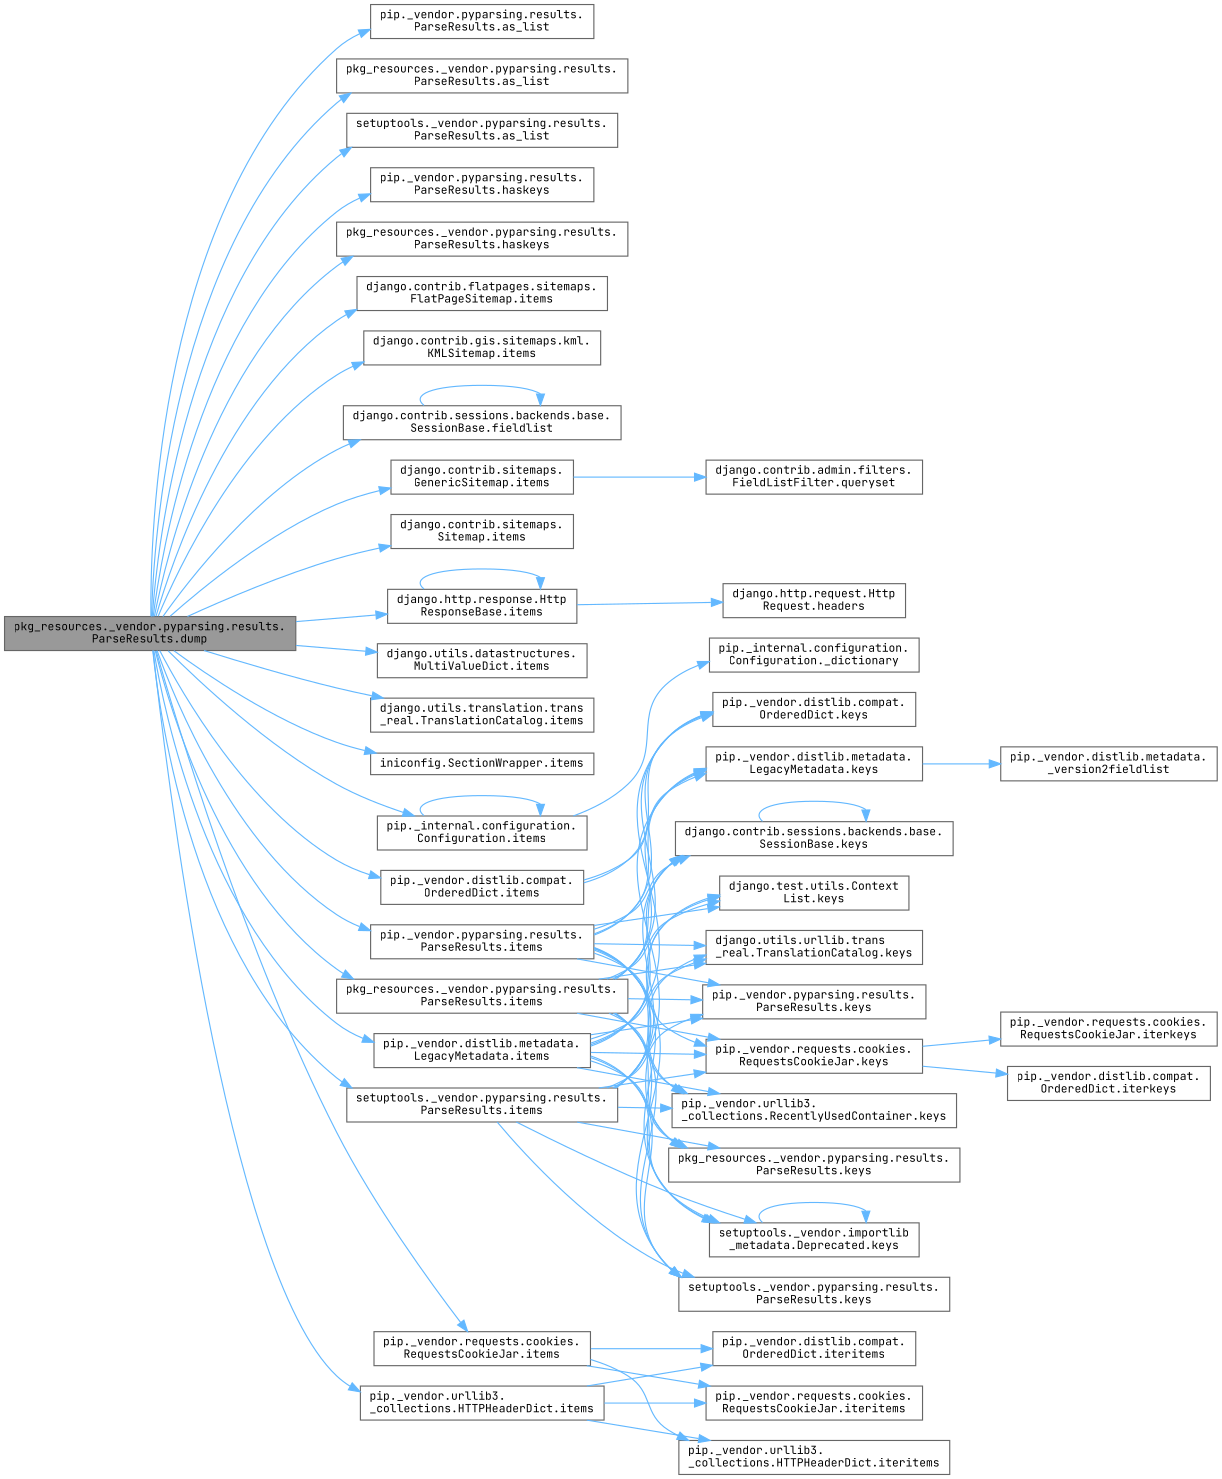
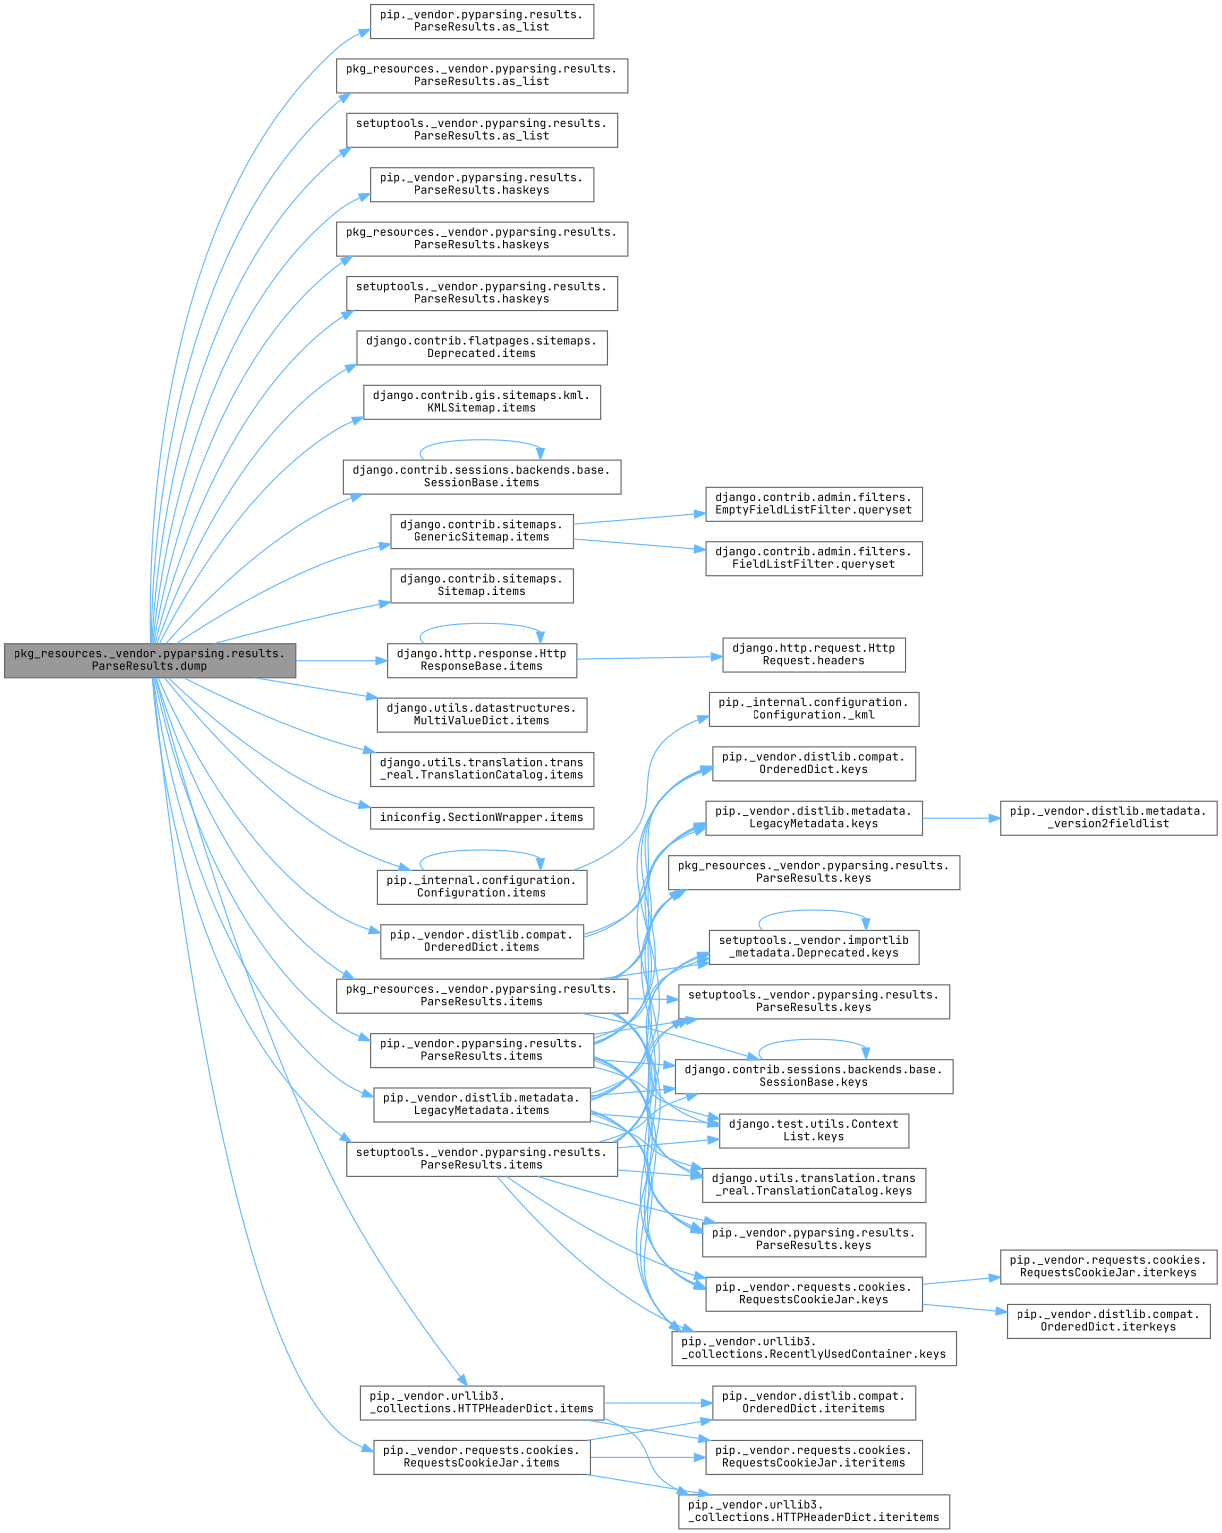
node "setuptools._vendor.pyparsing.results. ParseResults.haskeys": added
node "django.contrib.flatpages.sitemaps. FlatPageSitemap.items": label "django.contrib.flatpages.sitemaps. FlatPageSitemap.items" -> "django.contrib.flatpages.sitemaps. Deprecated.items"
node "django.contrib.sessions.backends.base. SessionBase.fieldlist": label "django.contrib.sessions.backends.base. SessionBase.fieldlist" -> "django.contrib.sessions.backends.base. SessionBase.items"
node "django.contrib.admin.filters. EmptyFieldListFilter.queryset": added
node "pip._internal.configuration. Configuration._dictionary": label "pip._internal.configuration. Configuration._dictionary" -> "pip._internal.configuration. Configuration._kml"
node "django.utils.urllib.trans _real.TranslationCatalog.keys": label "django.utils.urllib.trans _real.TranslationCatalog.keys" -> "django.utils.translation.trans _real.TranslationCatalog.keys"
